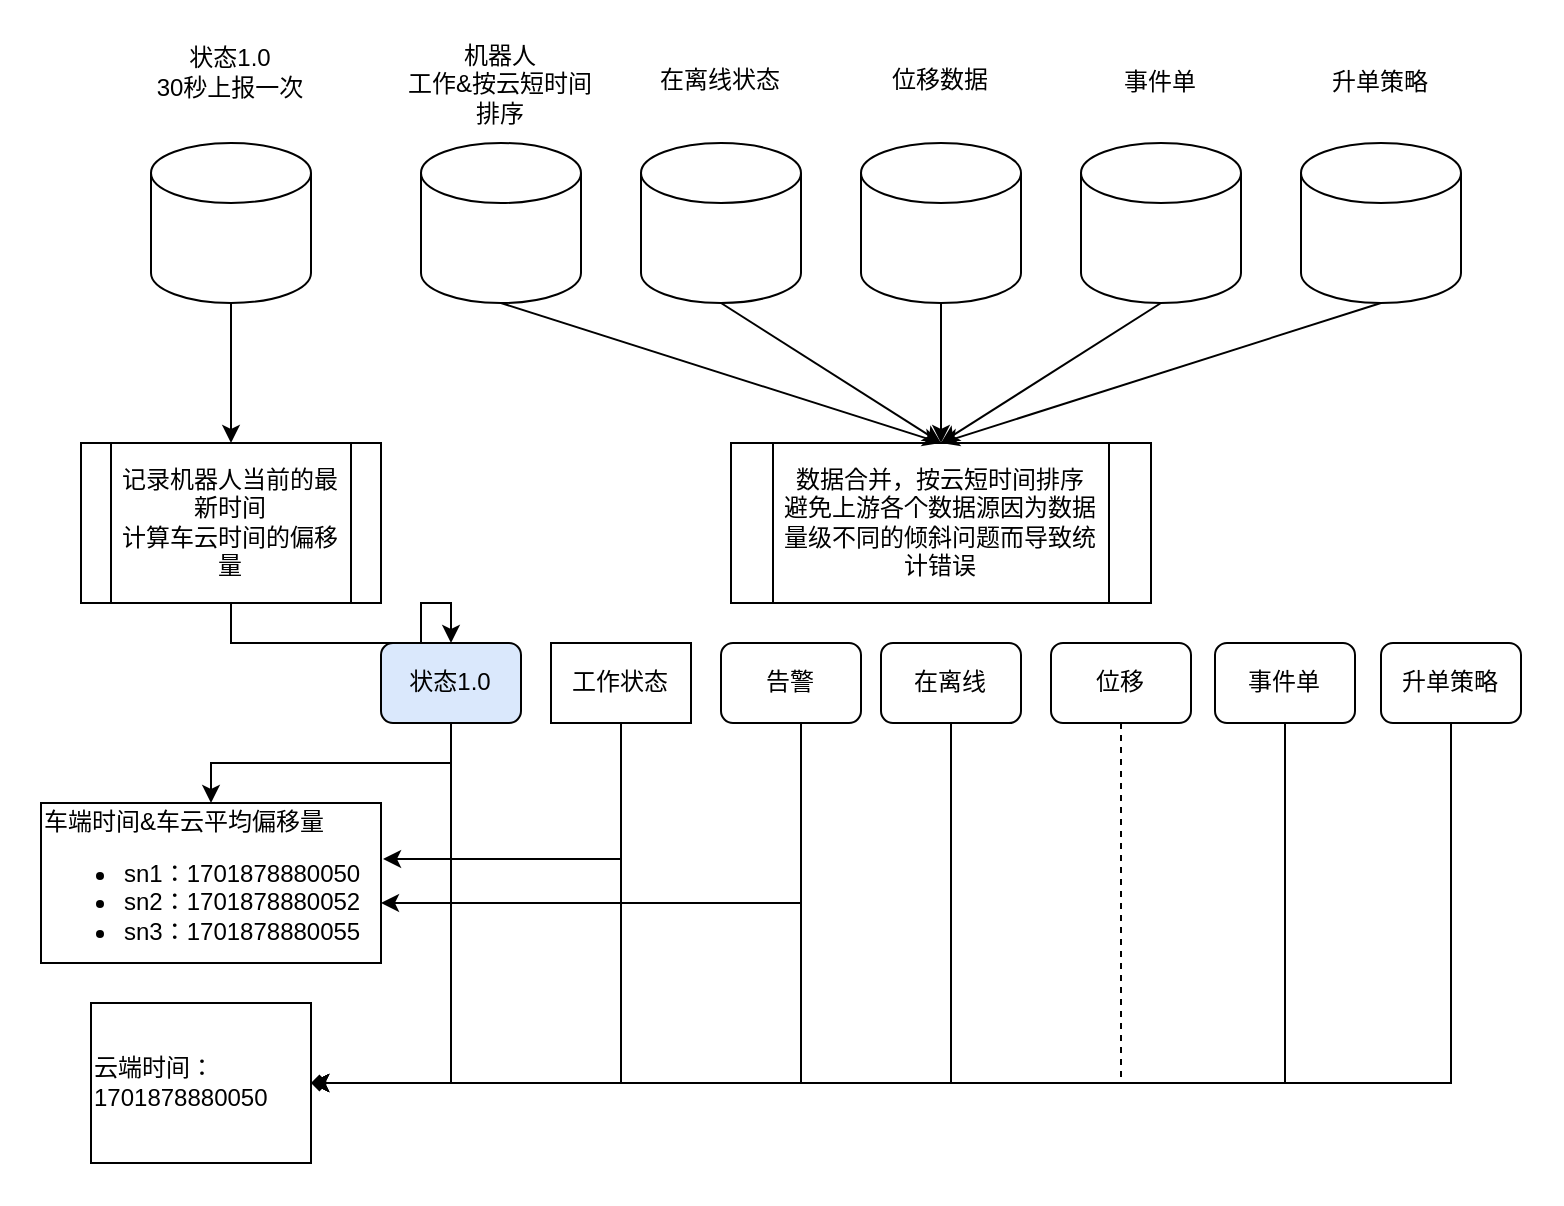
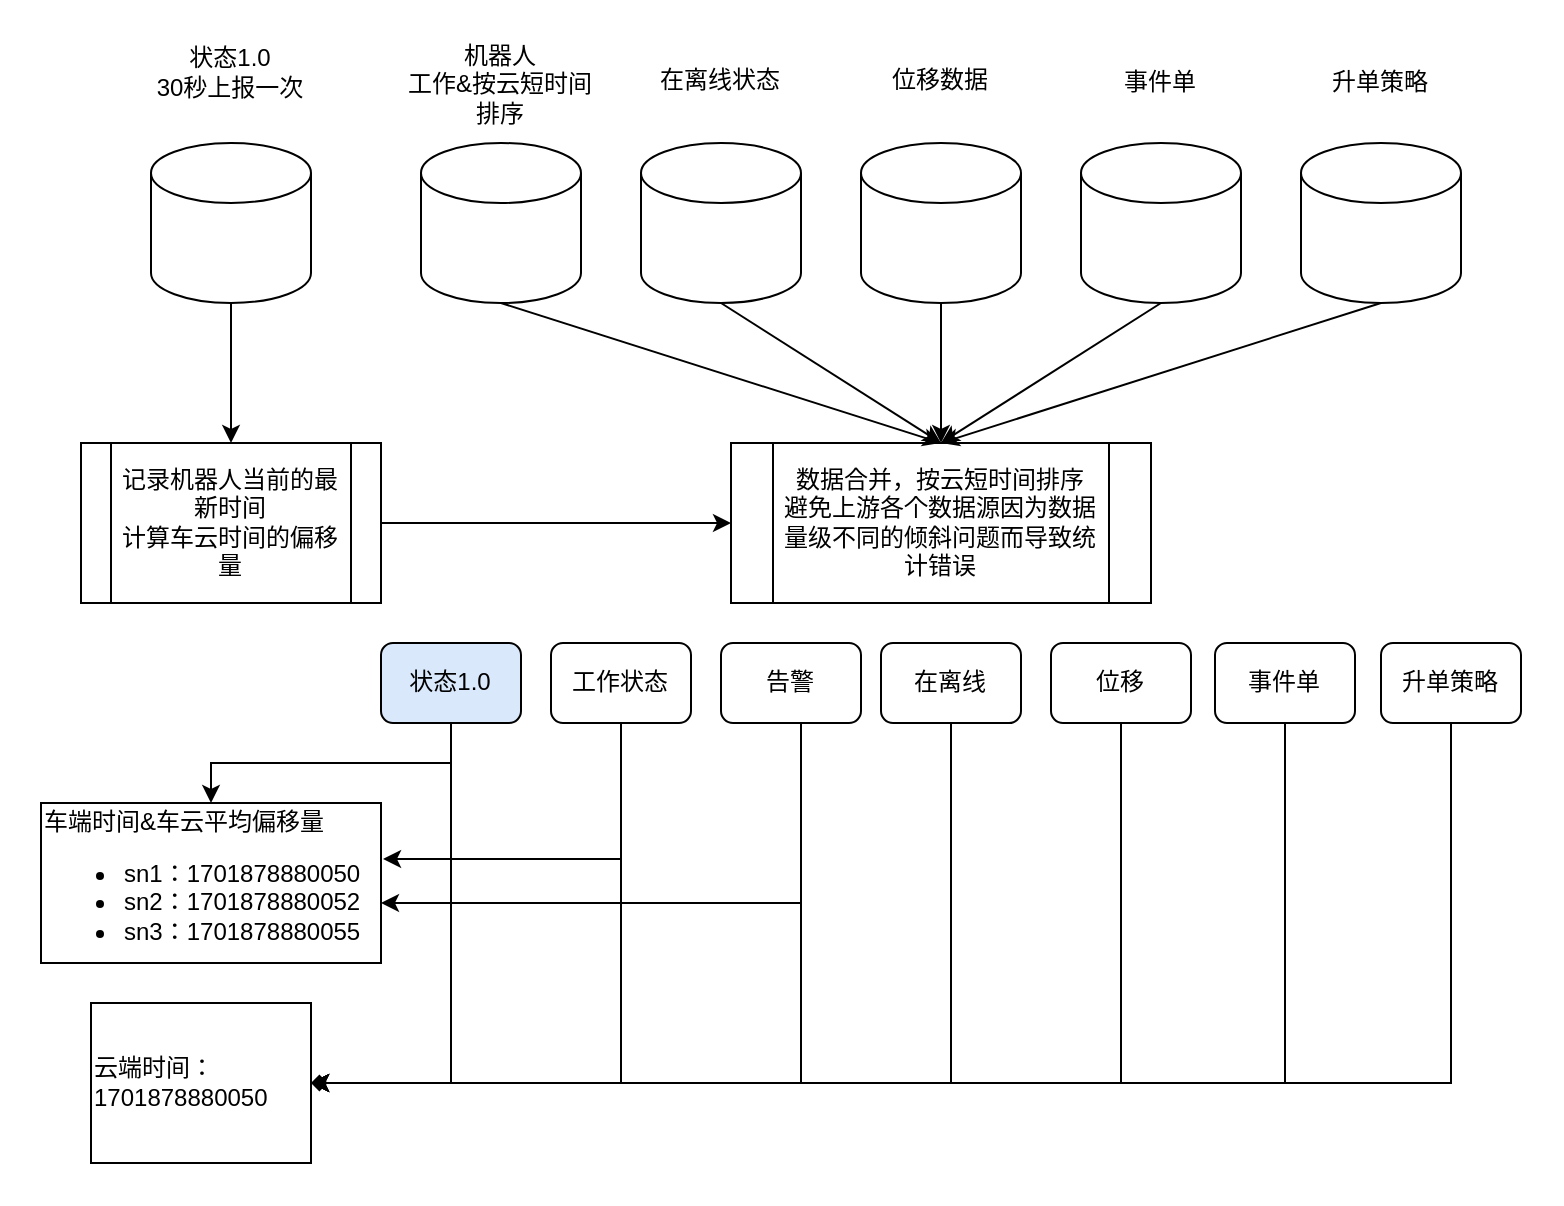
edge "记录机器人当前的最新时间 计算车云时间的偏移量" -> "状态1.0": now "记录机器人当前的最新时间 计算车云时间的偏移量" -> "数据合并，按云短时间排序 避免上游各个数据源因为数据量级不同的倾斜问题而导致统计错误"
node "工作状态": shape rectangle -> rounded rectangle
edge "位移" -> "云端时间： 1701878880050": style dashed -> solid
